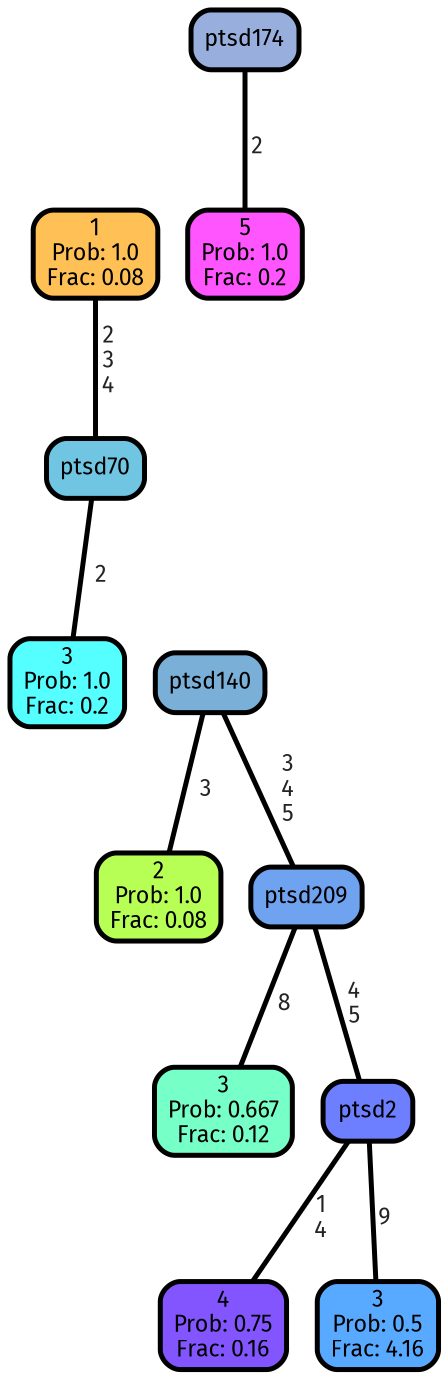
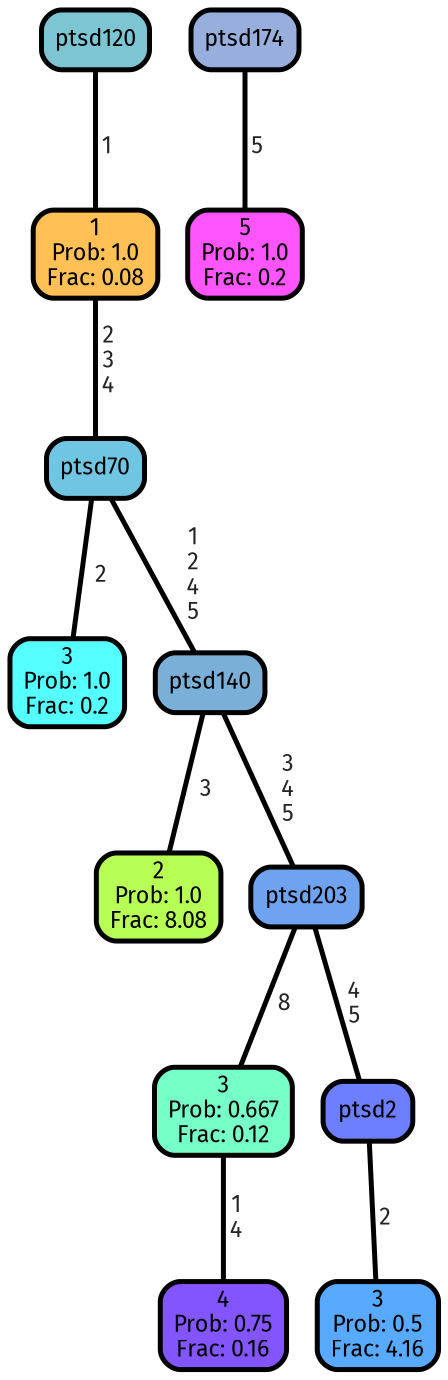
node "ptsd120": added
edge "ptsd174" -- "5 Prob: 1.0 Frac: 0.2": label " 2" -> " 5"
edge "ptsd70" -- "ptsd140": added, label "1 2 4 5"
node "2 Prob: 1.0 Frac: 0.08": label "2 Prob: 1.0 Frac: 0.08" -> "2 Prob: 1.0 Frac: 8.08"
node "ptsd209": label "ptsd209" -> "ptsd203"
edge "ptsd2" -- "4 Prob: 0.75 Frac: 0.16": now "3 Prob: 0.667 Frac: 0.12" -- "4 Prob: 0.75 Frac: 0.16"
edge "ptsd2" -- "3 Prob: 0.5 Frac: 4.16": label " 9" -> " 2"
